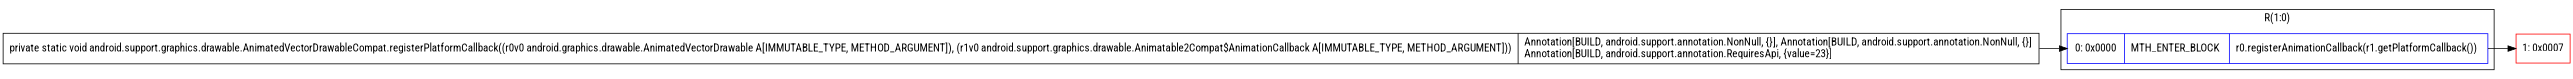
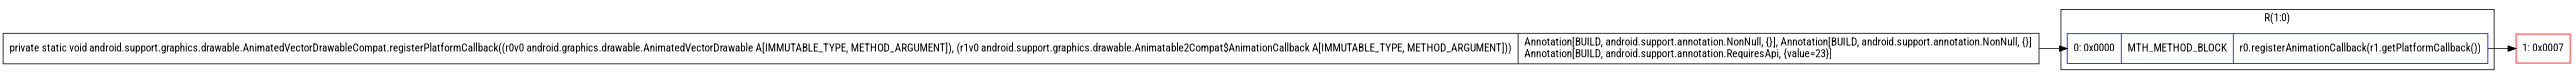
node "0: 0x0000": text "MTH_ENTER_BLOCK" -> "MTH_METHOD_BLOCK"
